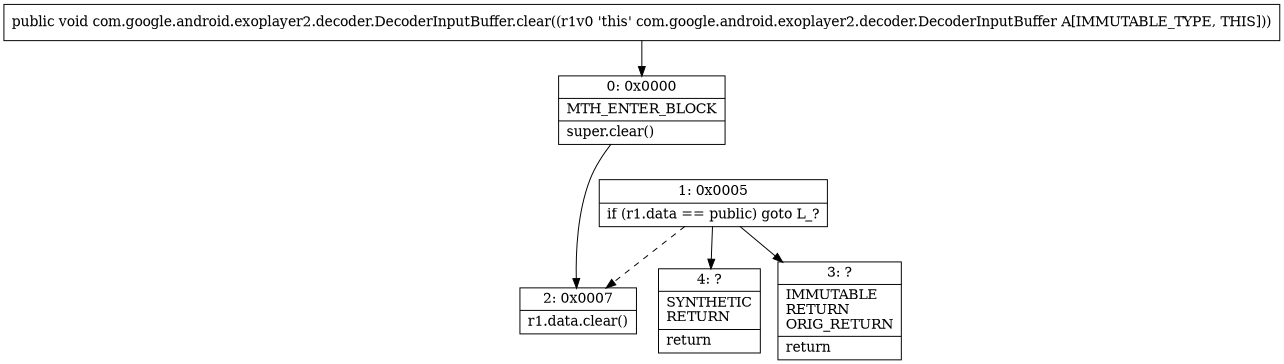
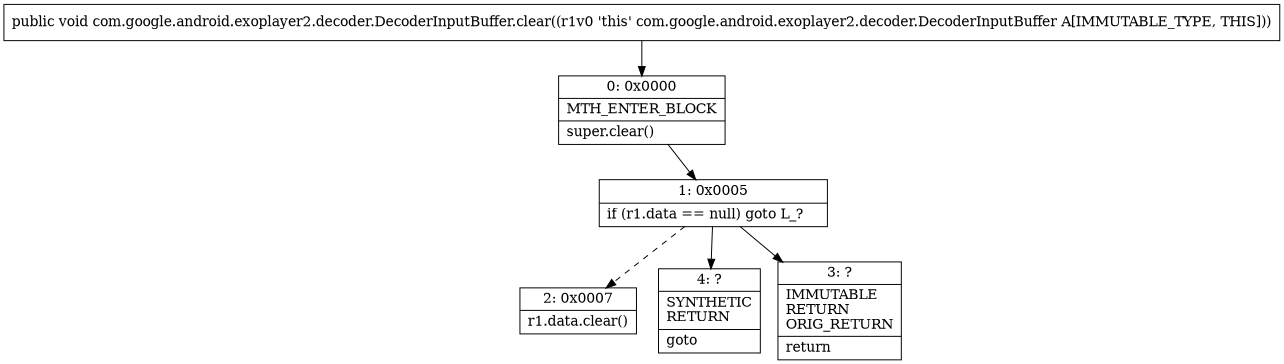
edge "0: 0x0000" -> "2: 0x0007": now "0: 0x0000" -> "1: 0x0005"
node "1: 0x0005": text "if (r1.data == public) goto L_?" -> "if (r1.data == null) goto L_?"
node "4: ?": text "return" -> "goto"
